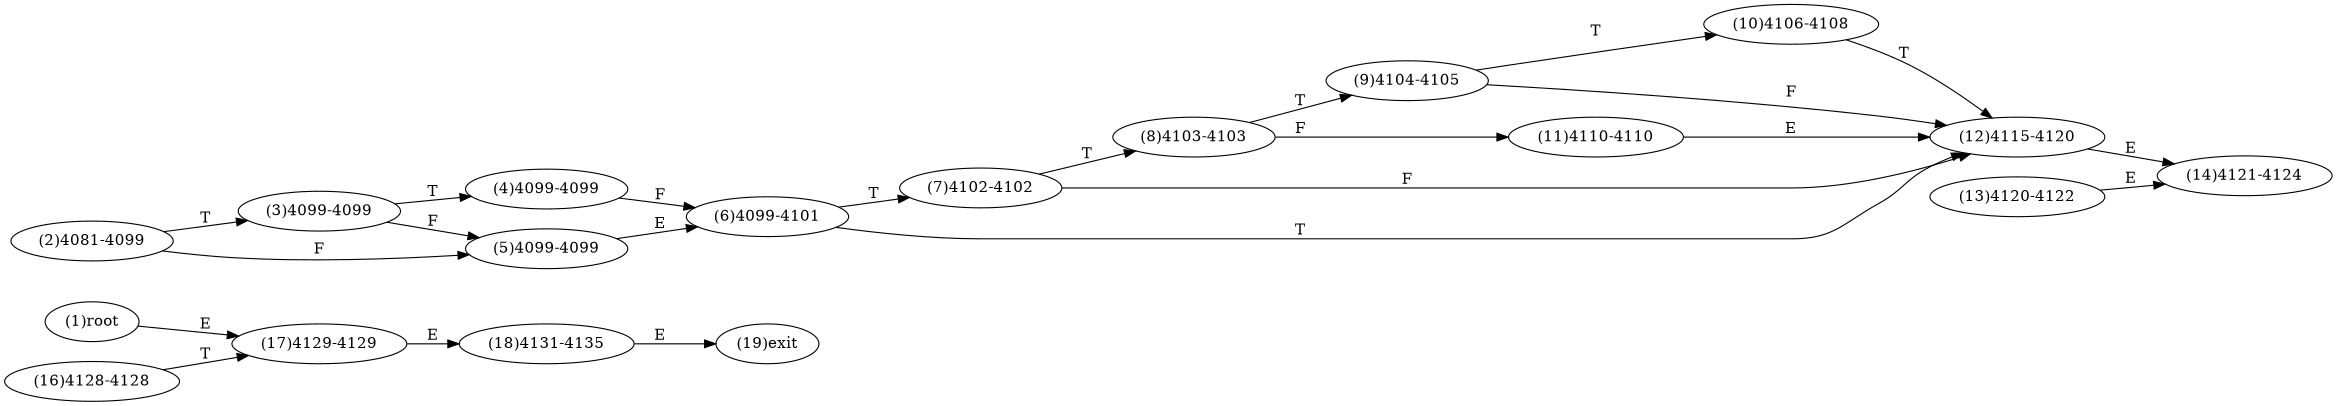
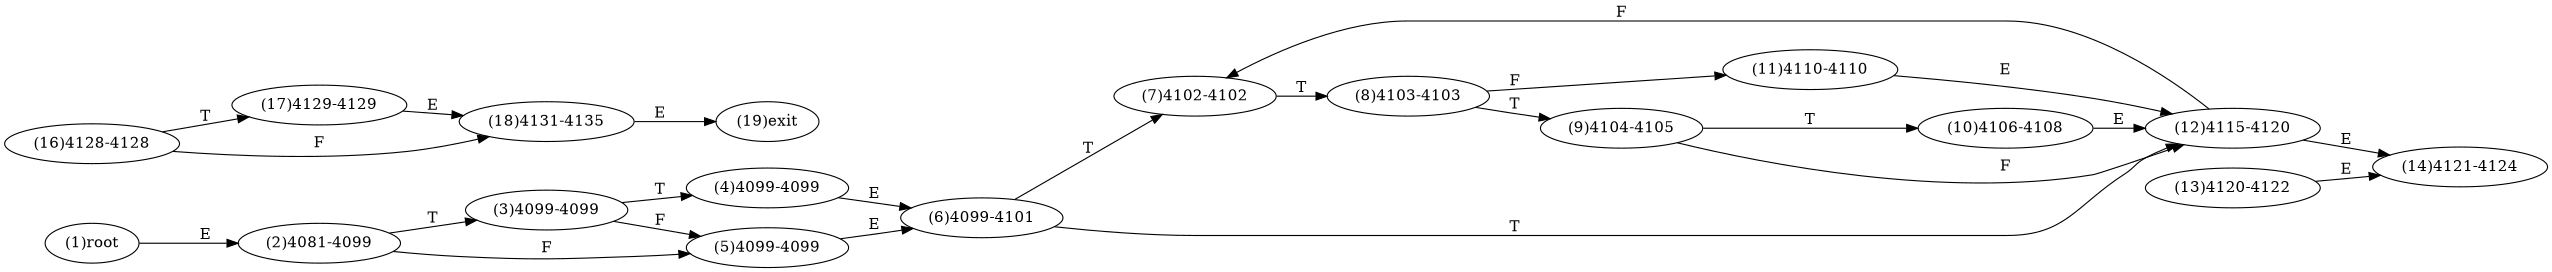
edge "(10)4106-4108" -> "(12)4115-4120": label "T" -> "E"
edge "(16)4128-4128" -> "(18)4131-4135": added, label "F"
edge "(7)4102-4102" -> "(12)4115-4120": reversed
edge "(4)4099-4099" -> "(6)4099-4101": label "F" -> "E"
edge "(1)root" -> "(17)4129-4129": now "(1)root" -> "(2)4081-4099"
